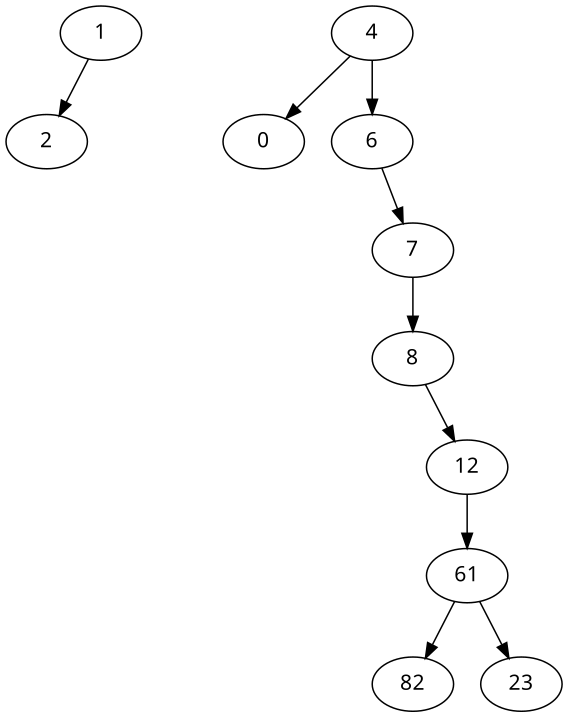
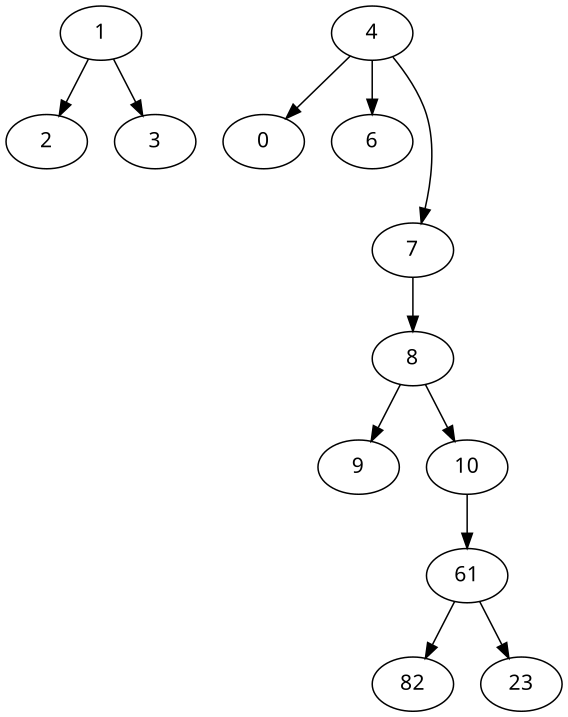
node "3": added
edge "6" -> "7": now "4" -> "7"
node "9": added
node "12": label "12" -> "10"
